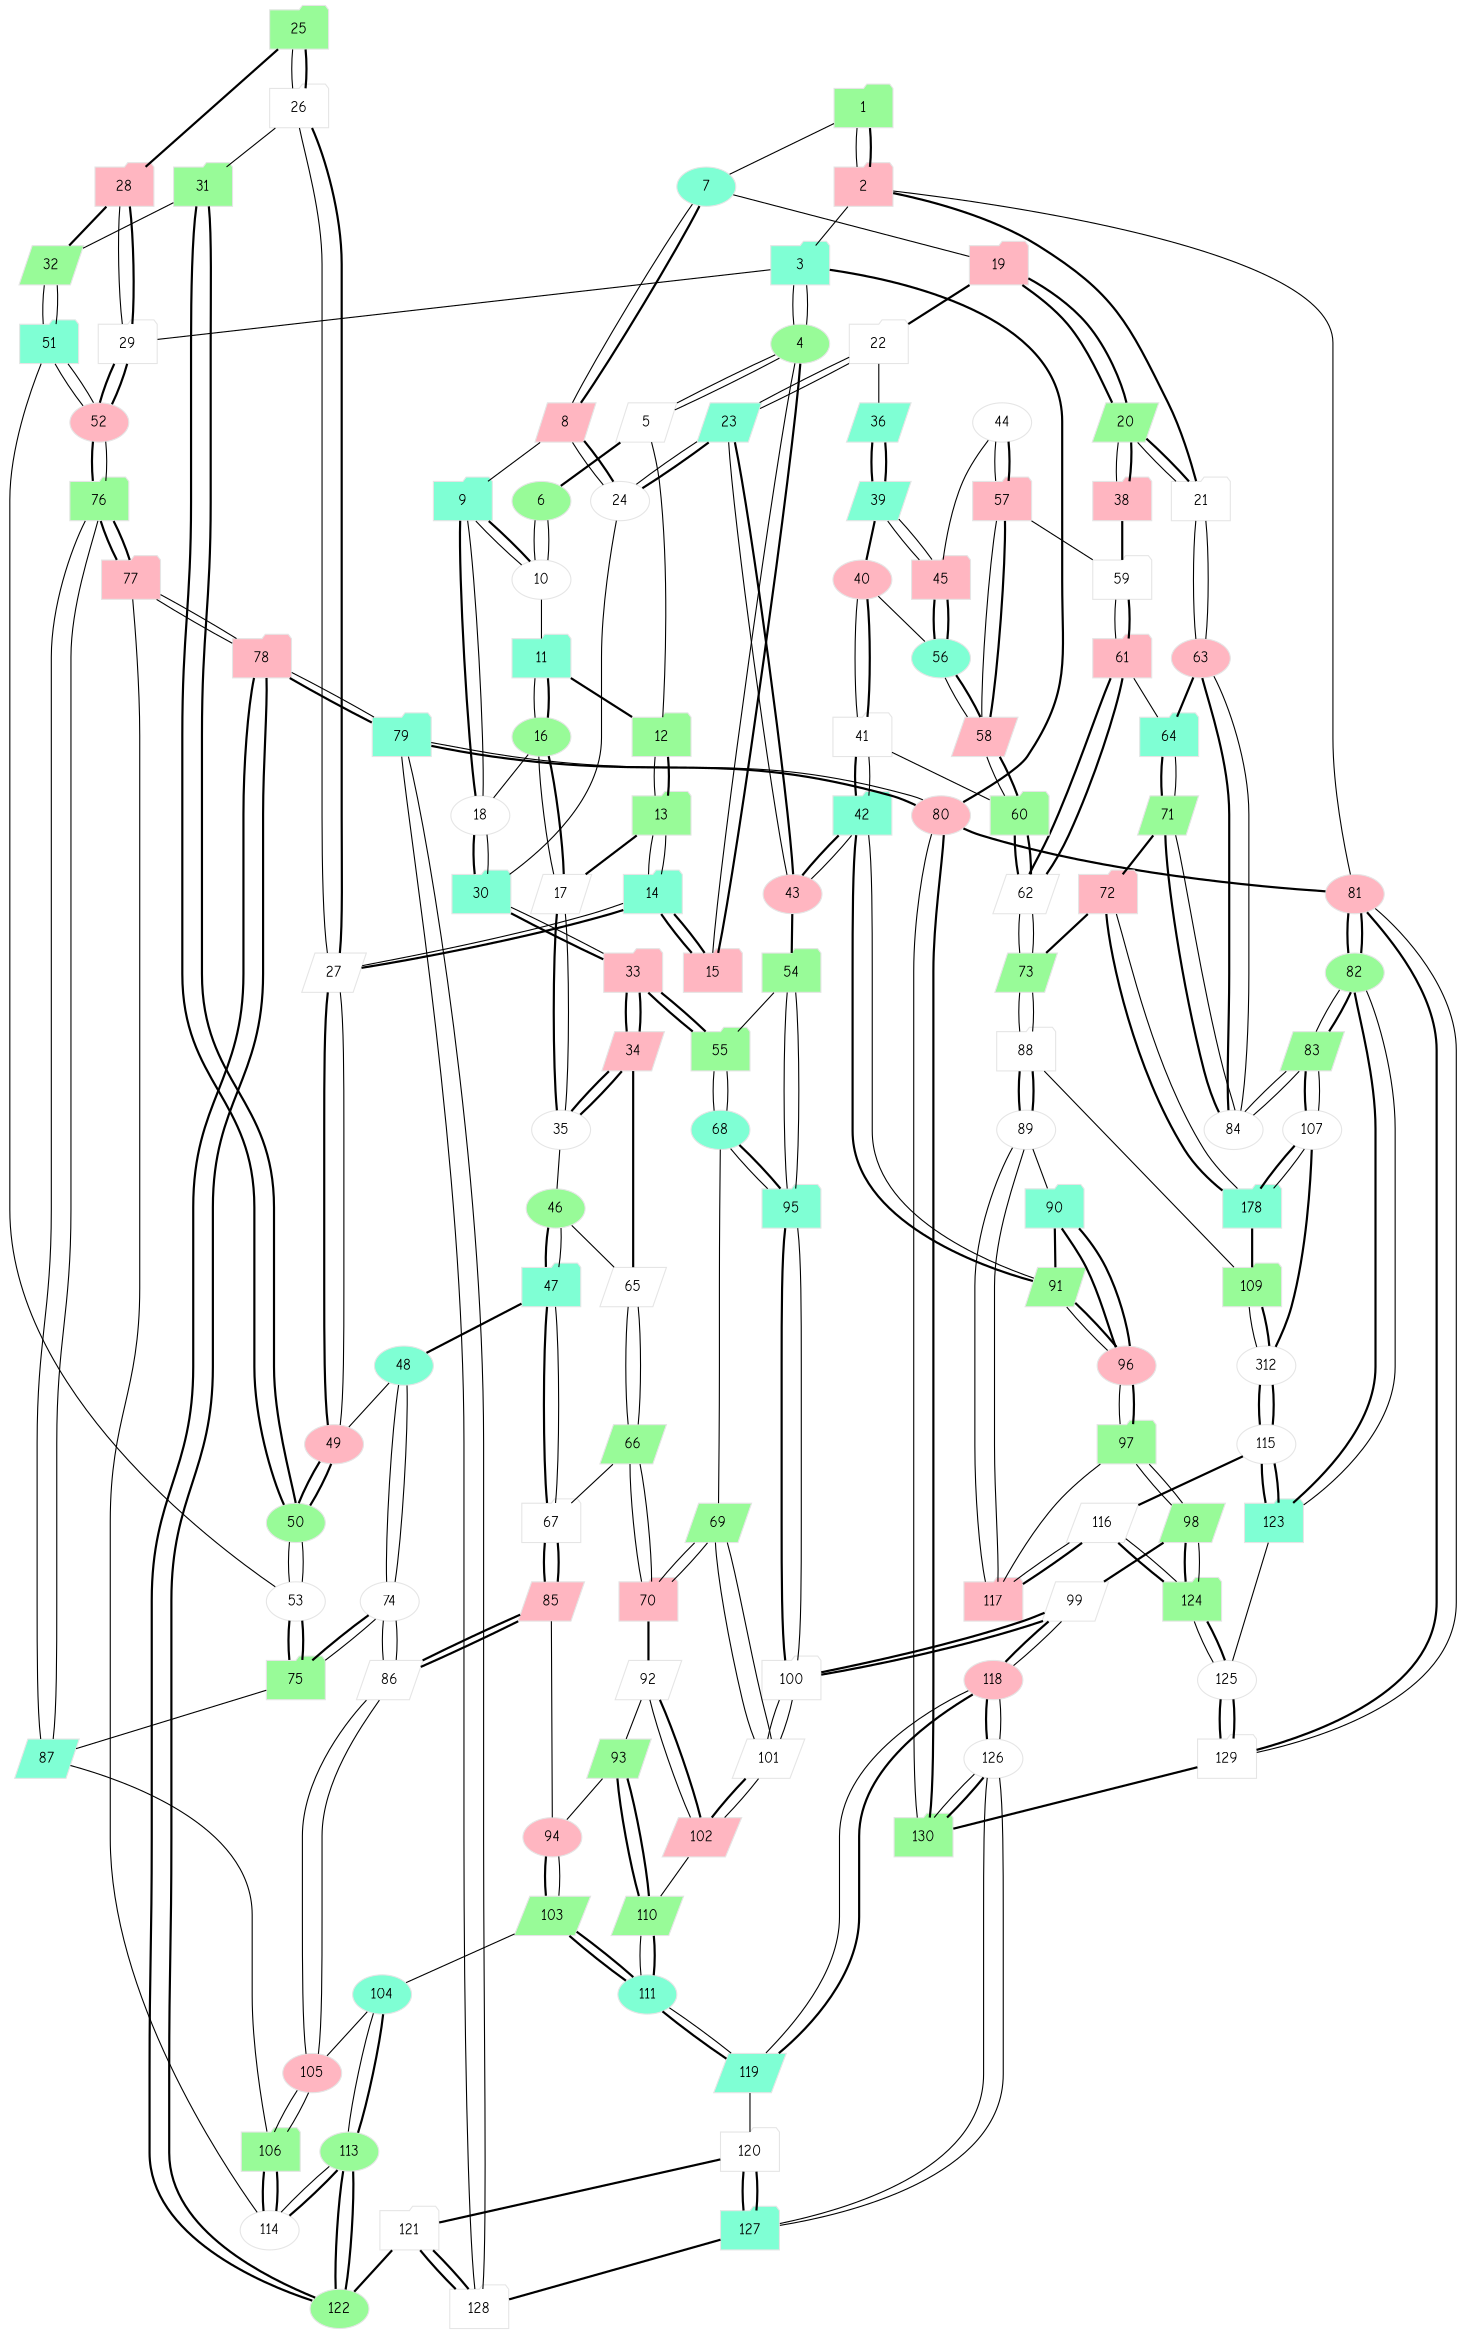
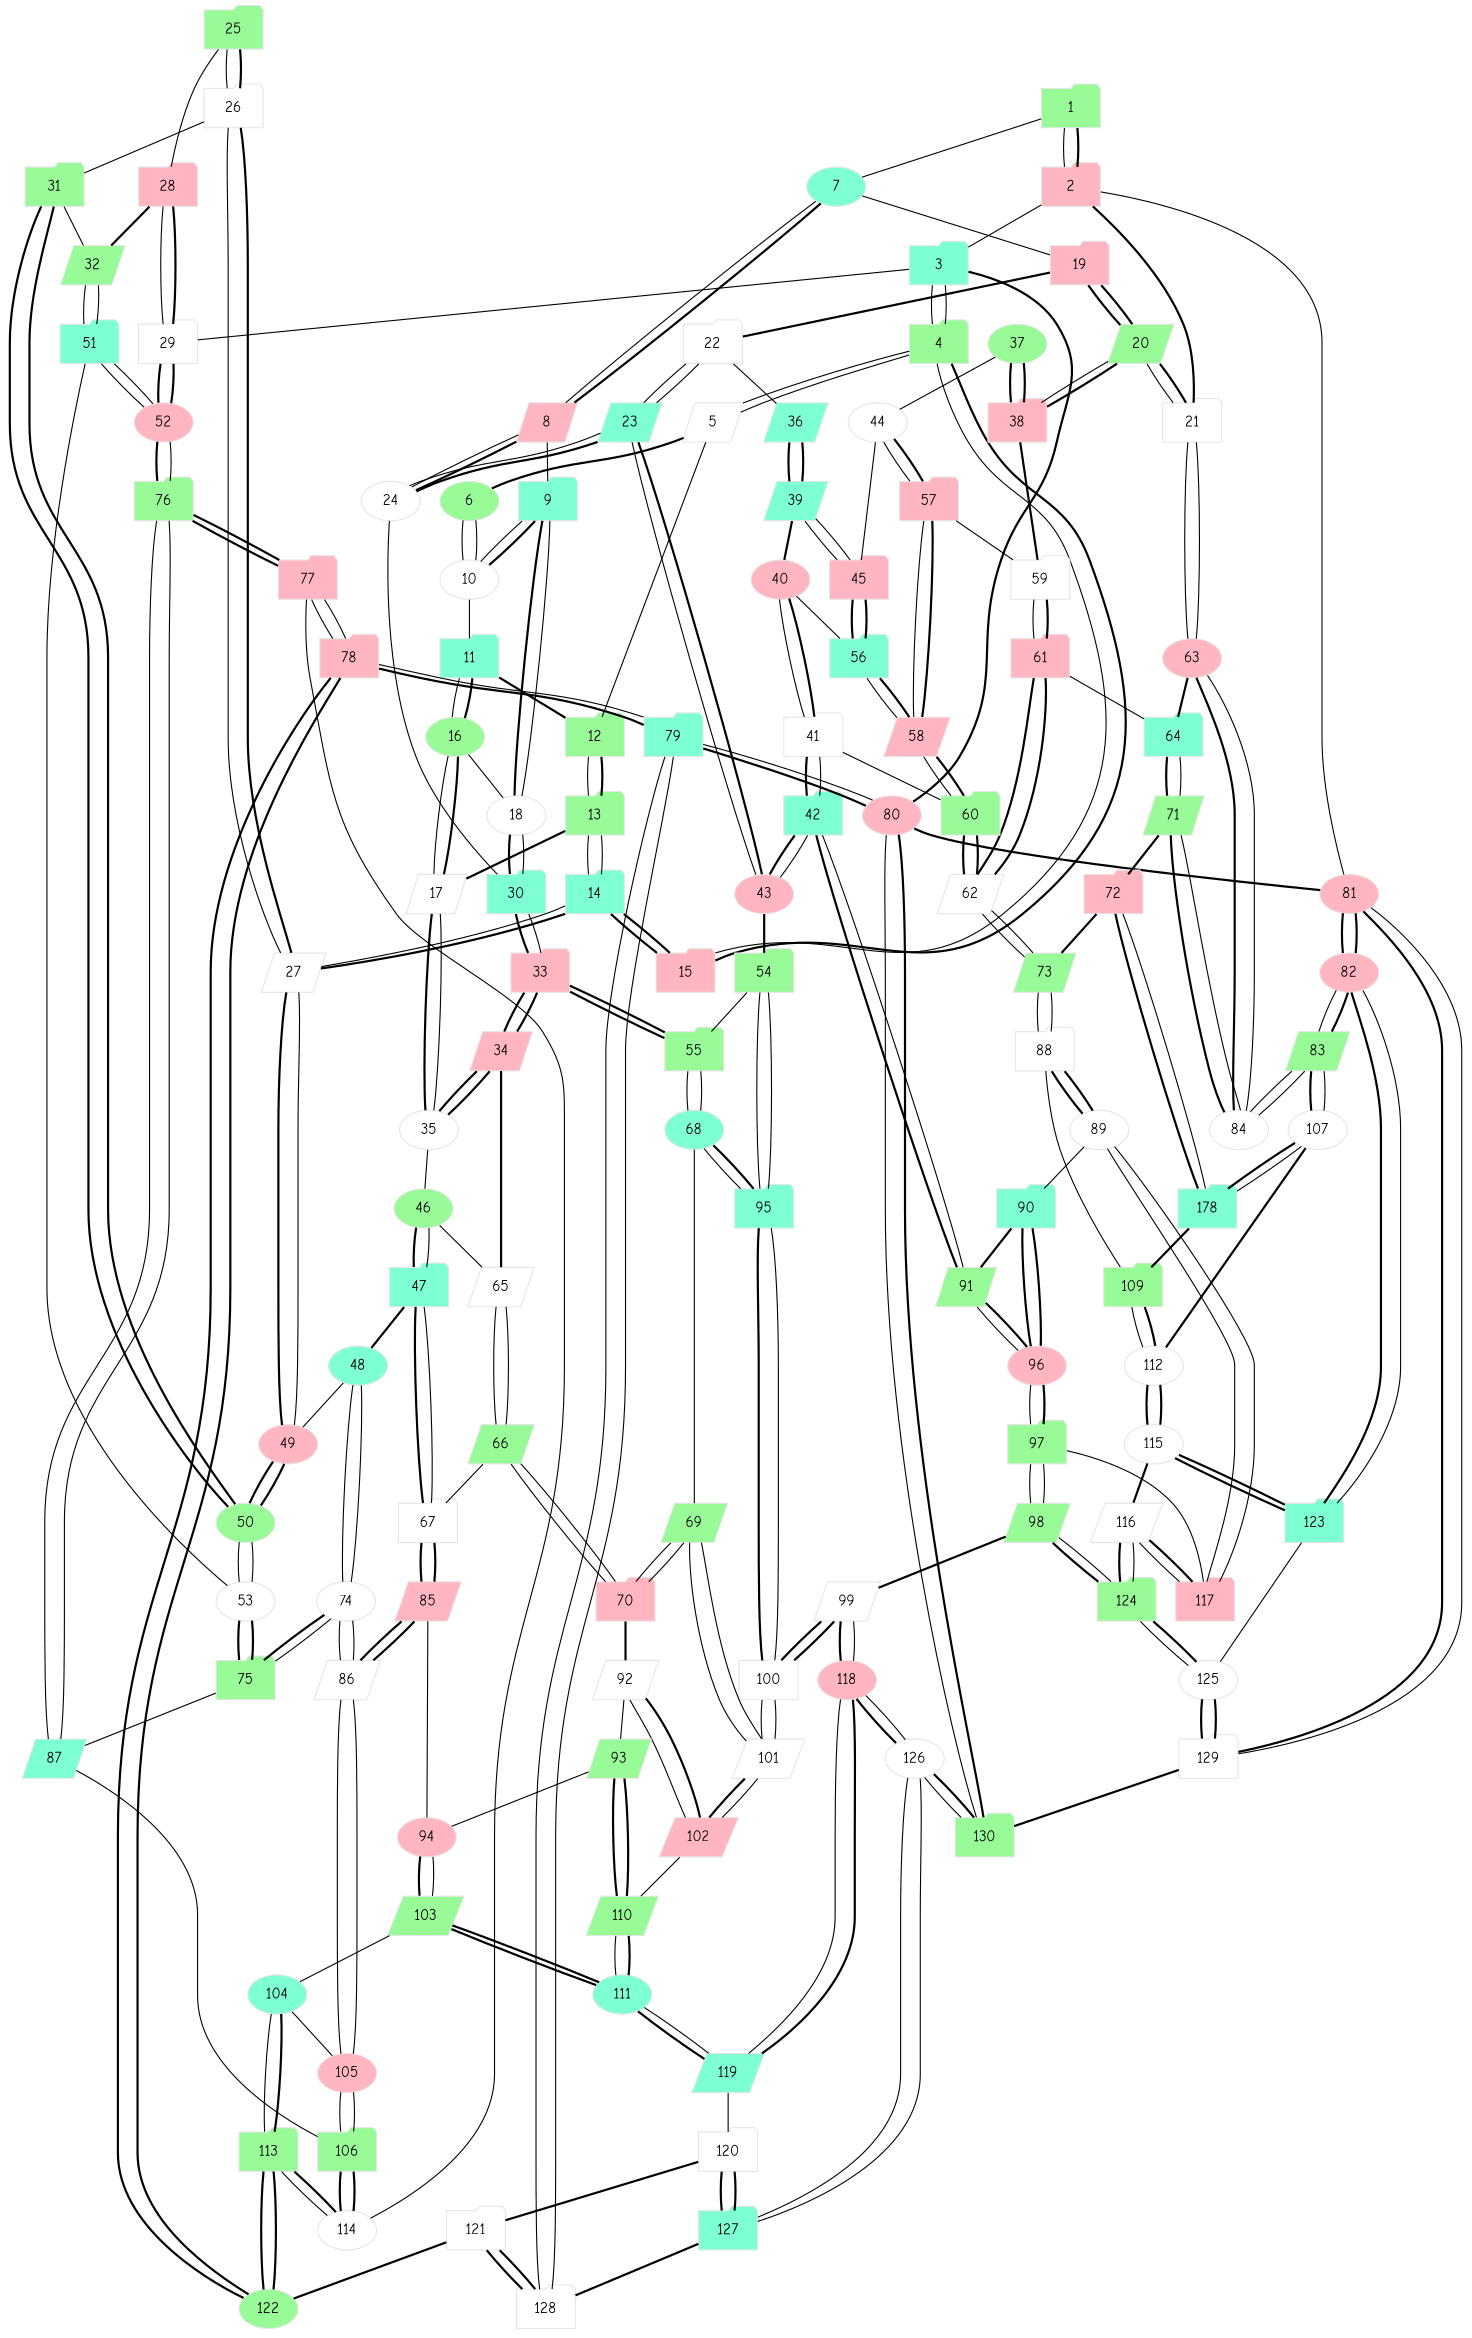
edge "25" -- "28": style bold -> solid
node "4": shape ellipse -> folder
node "37": added
node "56": shape ellipse -> folder
node "82": fillcolor palegreen -> lightpink
node "312": label "312" -> "112"
node "113": shape ellipse -> folder
